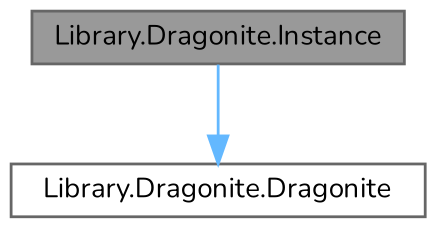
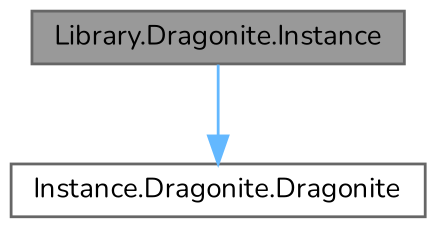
node "Library.Dragonite.Dragonite": label "Library.Dragonite.Dragonite" -> "Instance.Dragonite.Dragonite"
